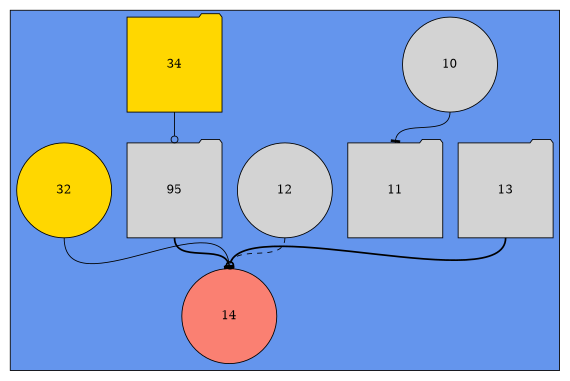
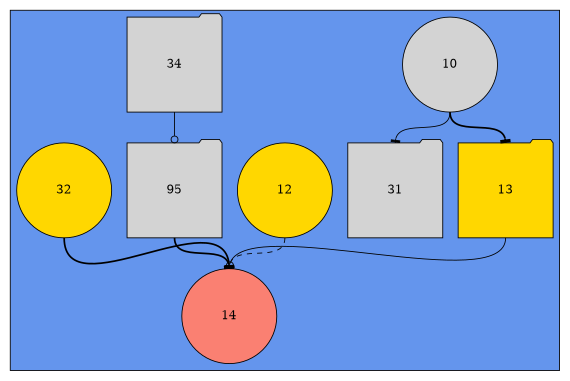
node "34": fillcolor gold -> lightgrey
edge "10" -> "13": added
node "12": fillcolor lightgrey -> gold
node "11": label "11" -> "31"
node "13": fillcolor lightgrey -> gold
edge "32" -> "14": style solid -> bold
edge "13" -> "14": style bold -> solid
